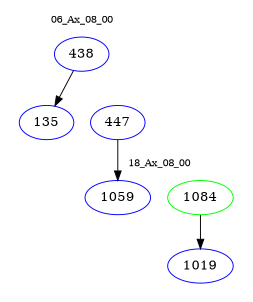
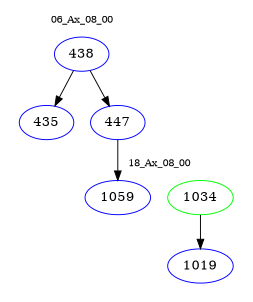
edge "438" -> "447": added
node "135": label "135" -> "435"
node "1084": label "1084" -> "1034"
